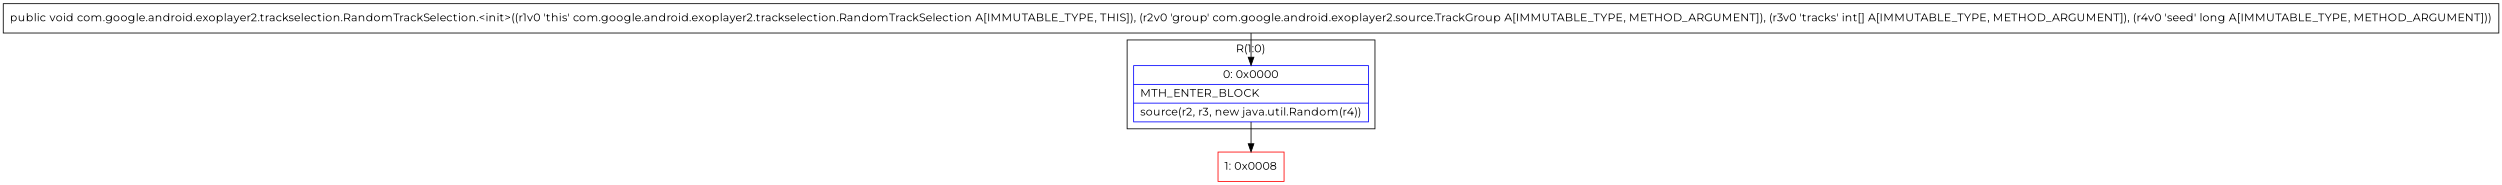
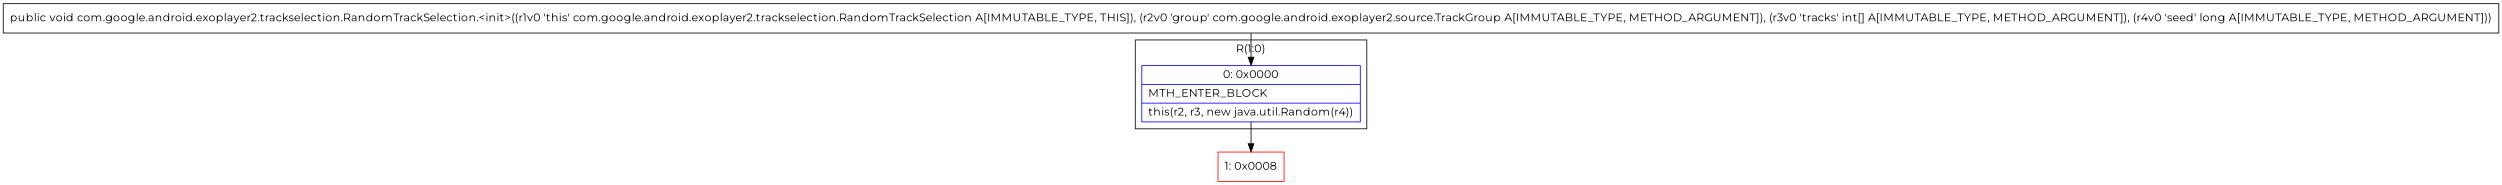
node "0: 0x0000": text "source(r2, r3, new java.util.Random(r4))" -> "this(r2, r3, new java.util.Random(r4))"
